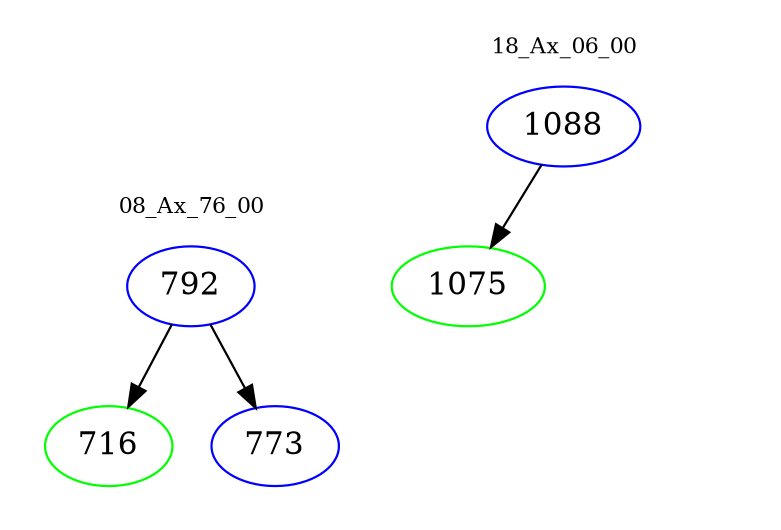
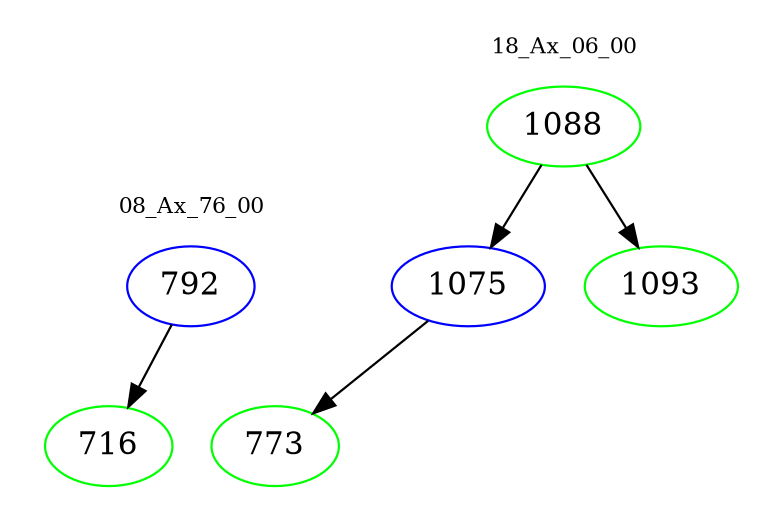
node "1088": color blue -> green
node "1075": color green -> blue
node "1093": added
edge "792" -> "773": now "1075" -> "773"
node "773": color blue -> green
